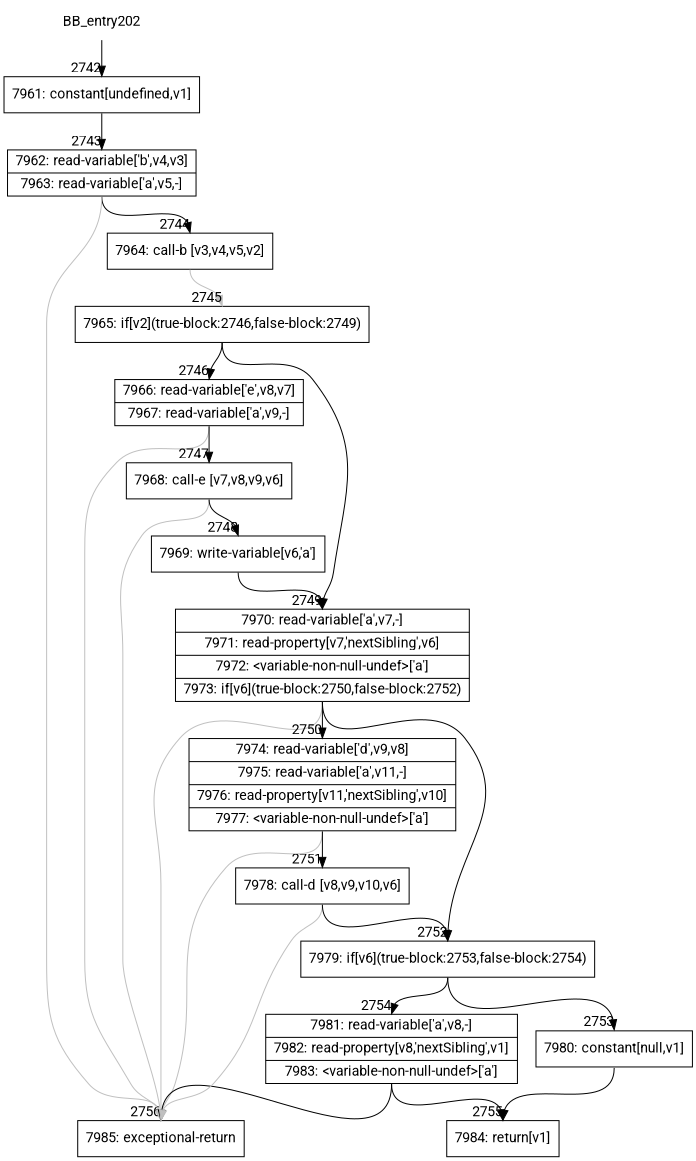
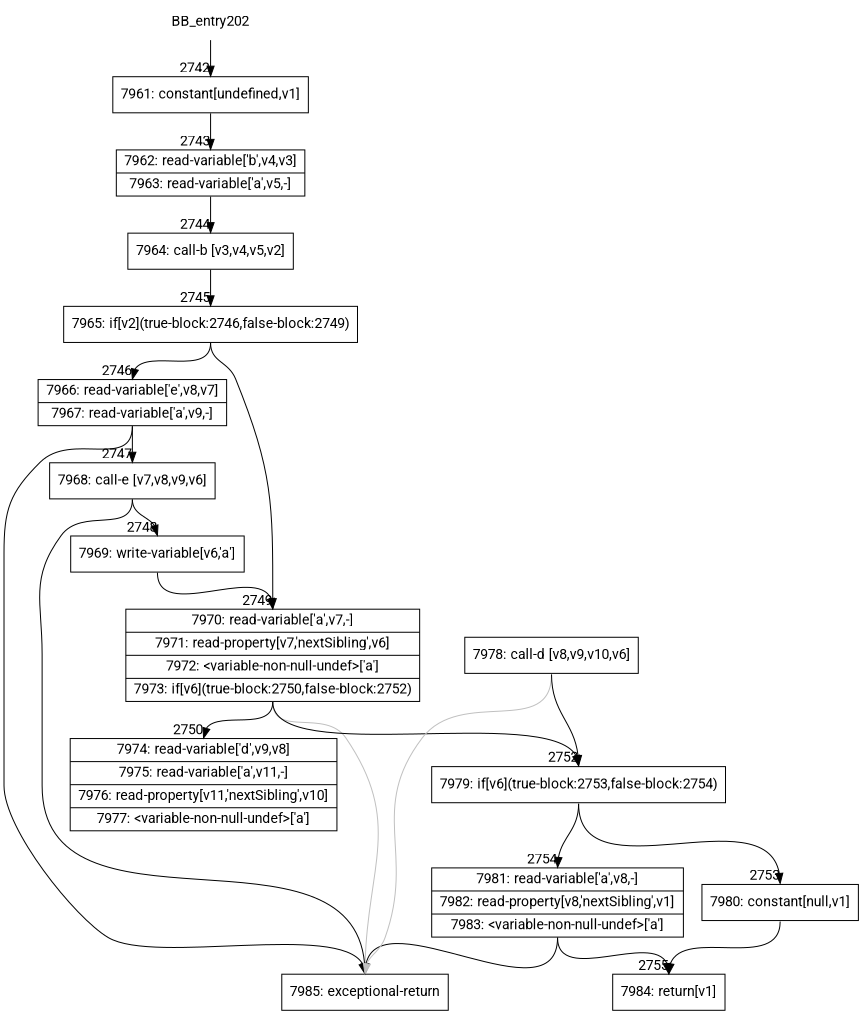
edge "7964: call-b [v3,v4,v5,v2]" -> "7965: if[v2](true-block:2746,false-block:2749)": color gray -> black
edge "7962: read-variable['b',v4,v3]" -> "7985: exceptional-return": removed
edge "7966: read-variable['e',v8,v7]" -> "7985: exceptional-return": color gray -> black
edge "7968: call-e [v7,v8,v9,v6]" -> "7985: exceptional-return": color gray -> black
edge "7974: read-variable['d',v9,v8]" -> "7978: call-d [v8,v9,v10,v6]": removed
edge "7974: read-variable['d',v9,v8]" -> "7985: exceptional-return": removed
